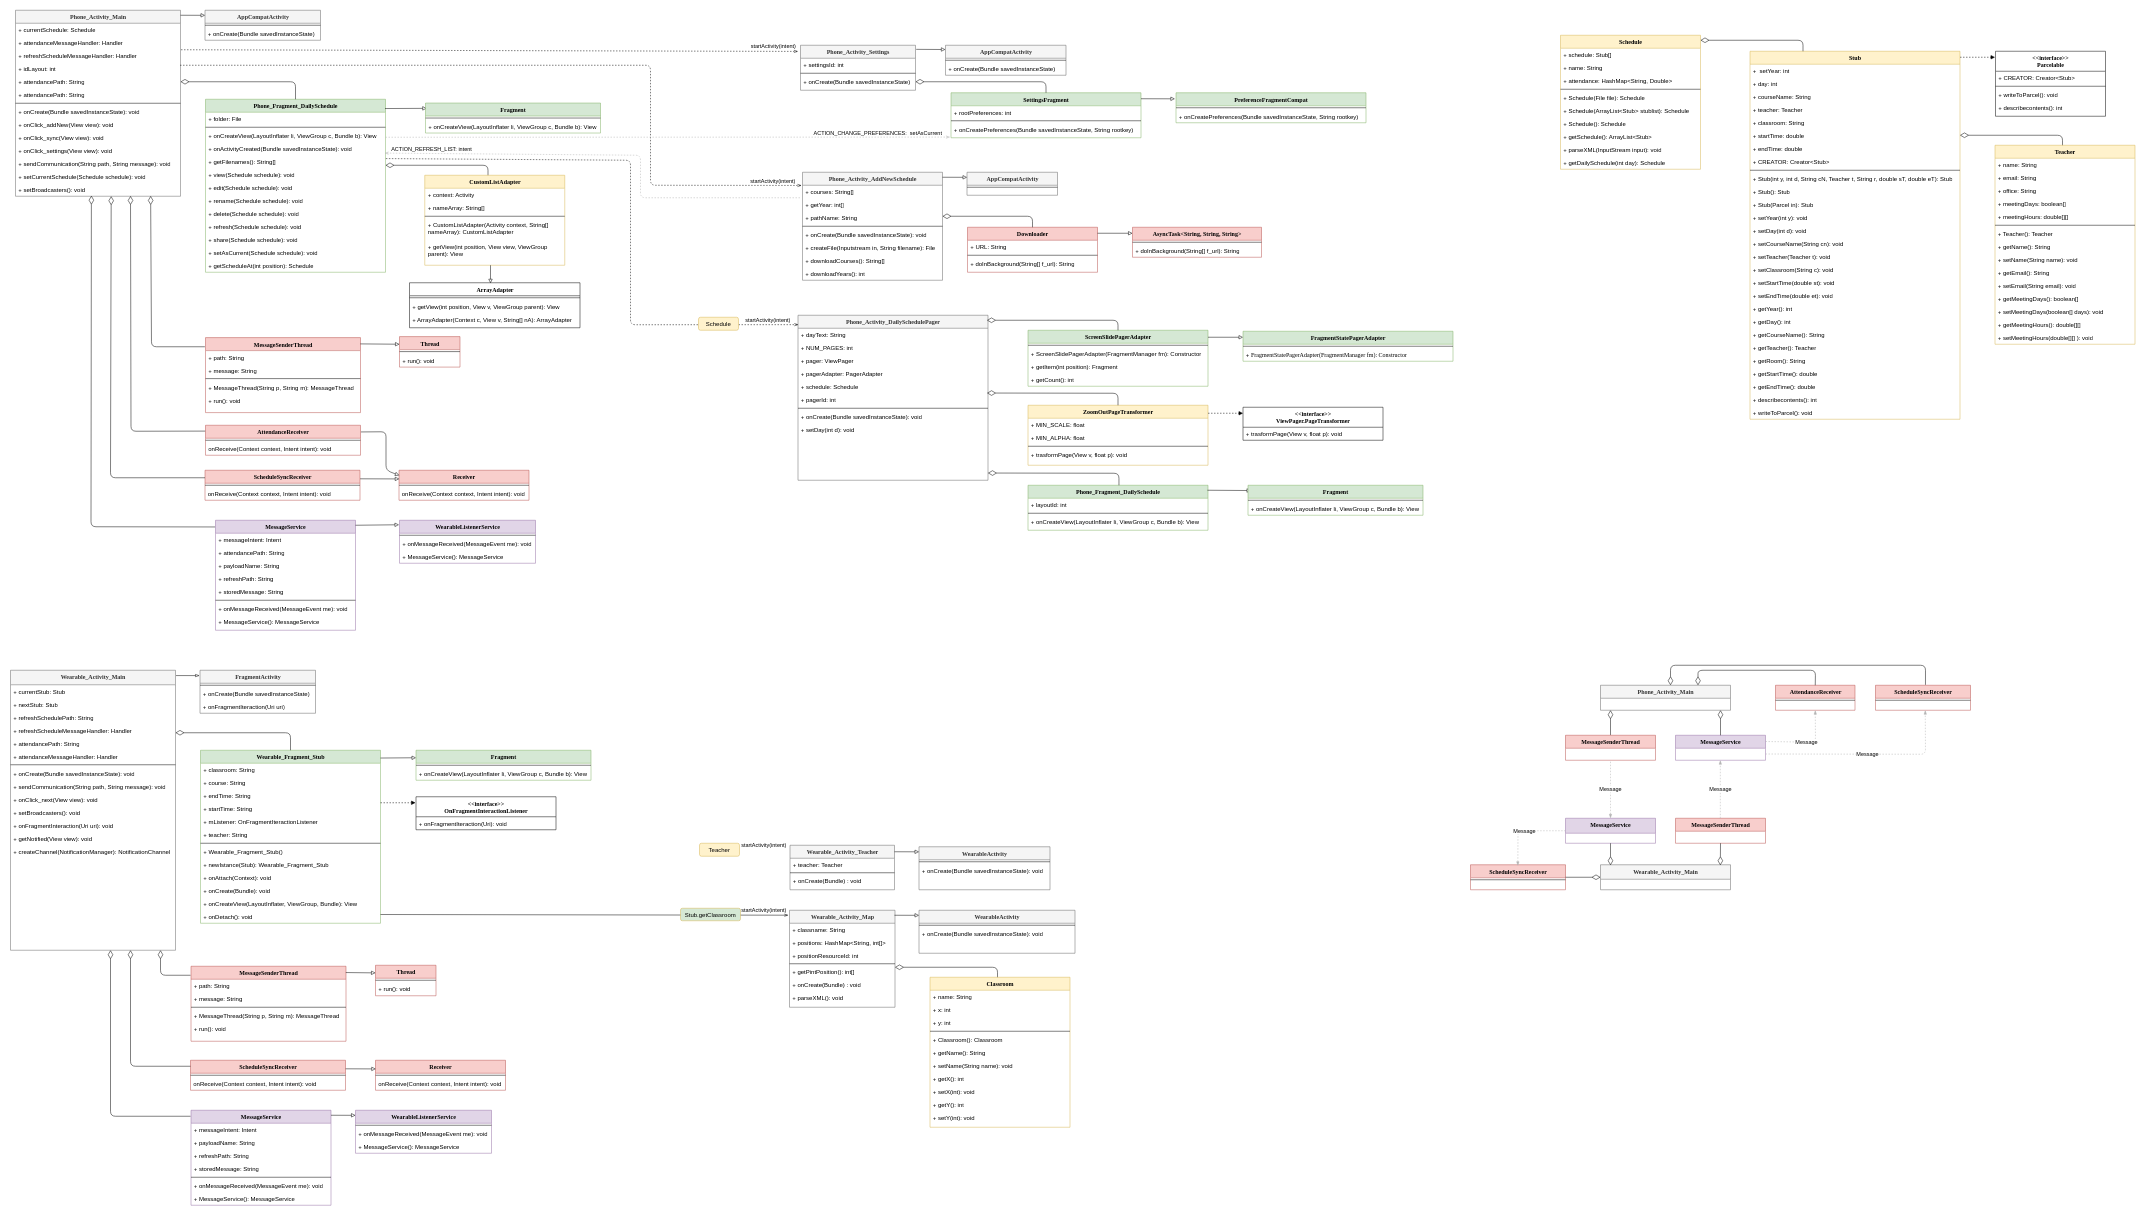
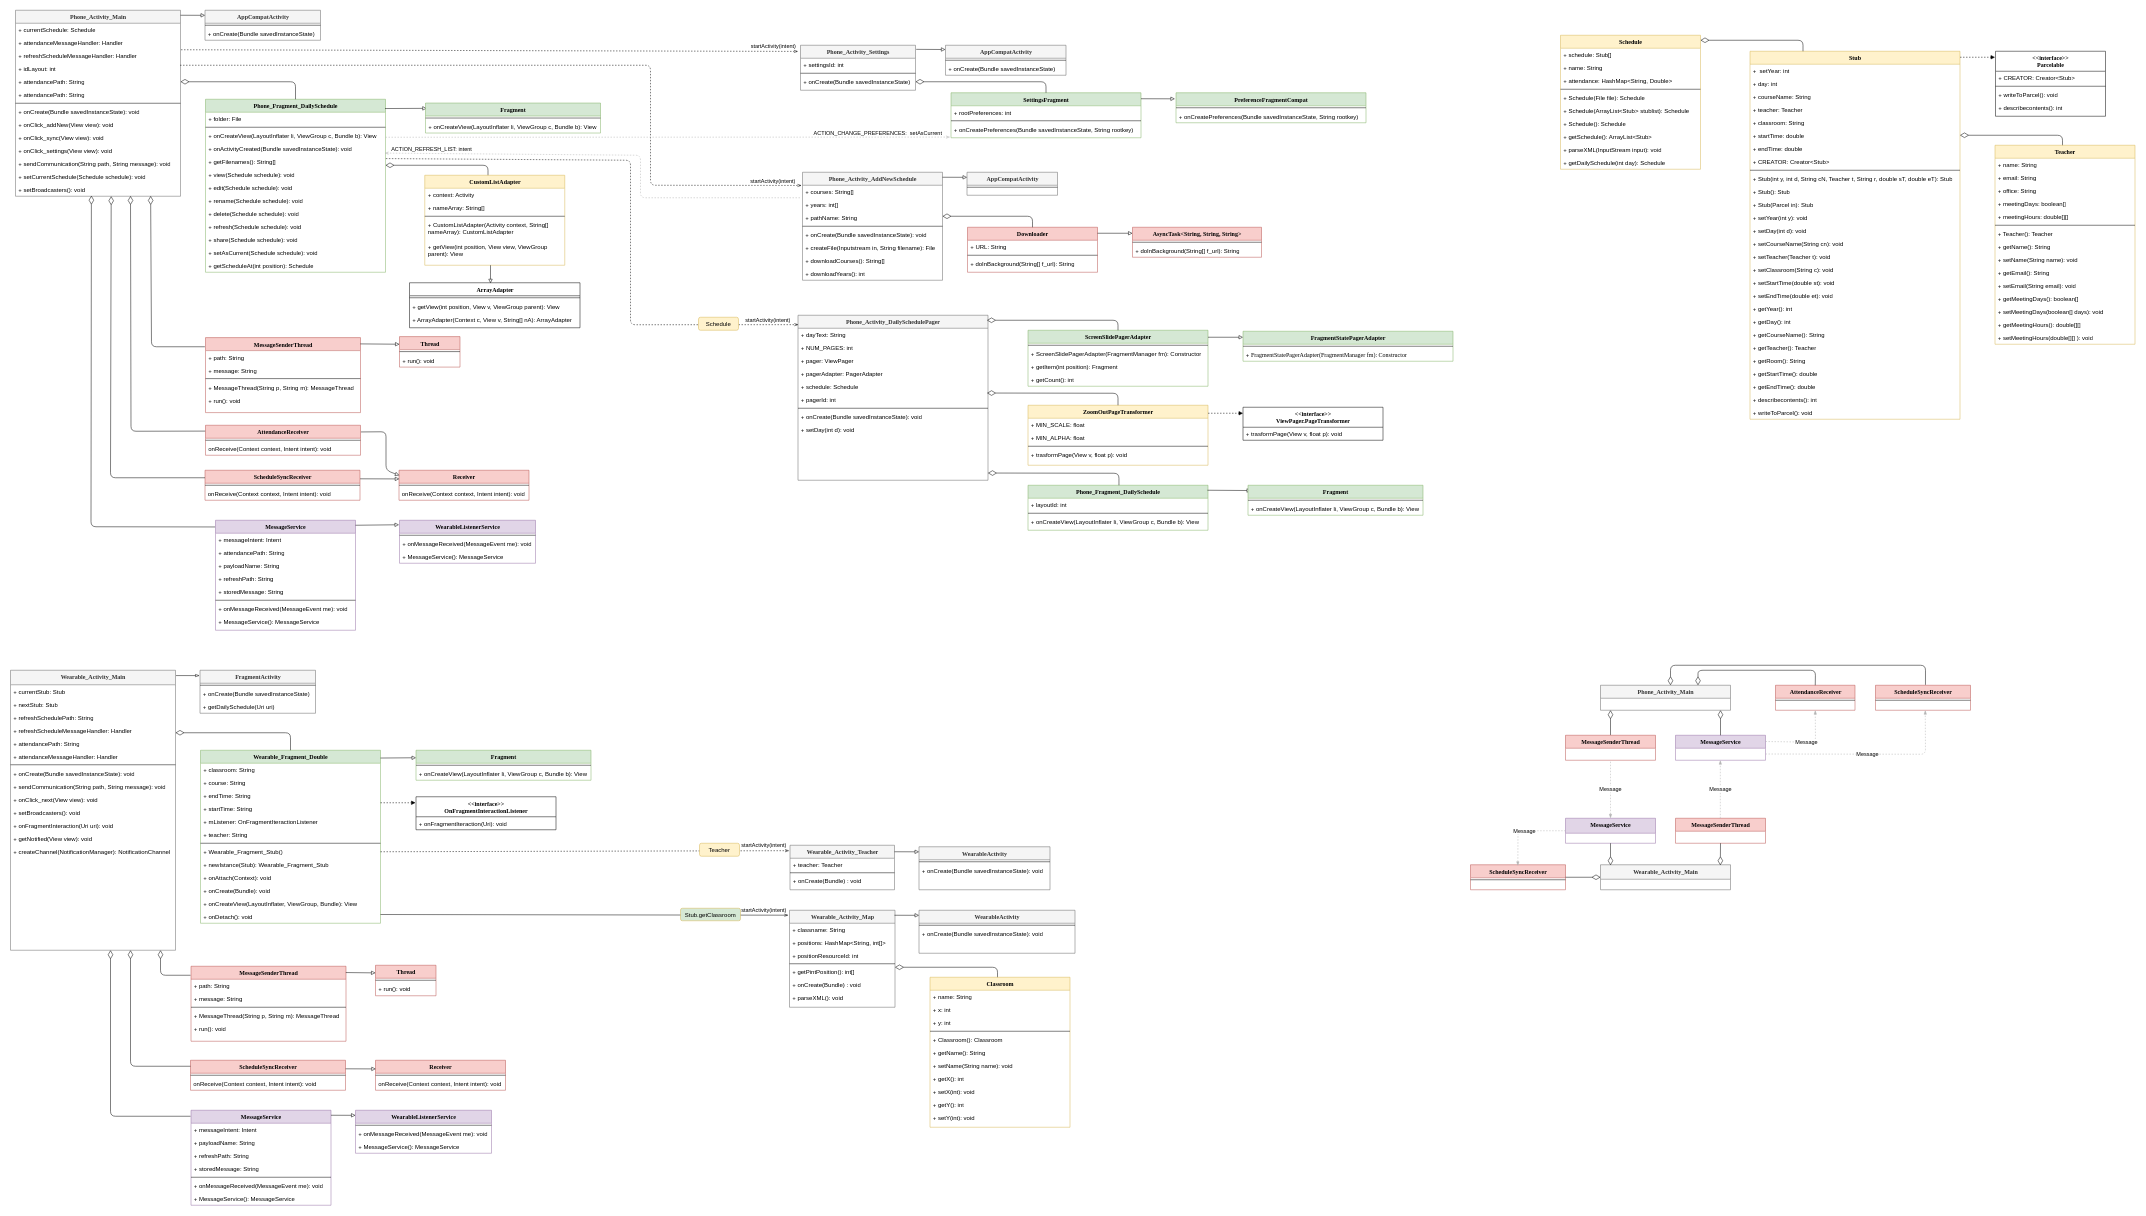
node "+ getYear: int[]": label "+ getYear: int[]" -> "+ years: int[]"
node "+ onFragmentIteraction(Uri uri)": label "+ onFragmentIteraction(Uri uri)" -> "+ getDailySchedule(Uri uri)"
node "Wearable_Fragment_Stub": label "Wearable_Fragment_Stub" -> "Wearable_Fragment_Double"
edge "+ Wearable_Fragment_Stub()" -> "Wearable_Activity_Teacher": added
